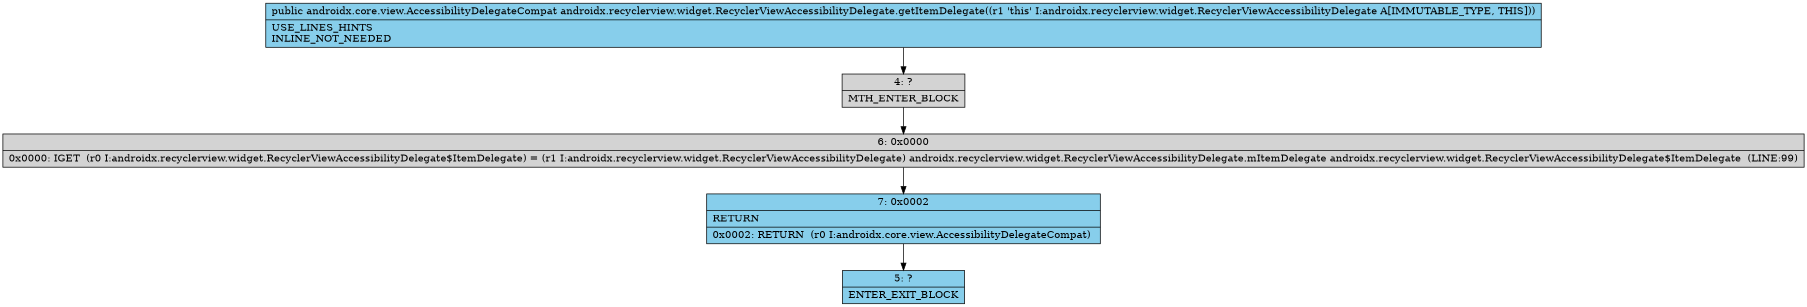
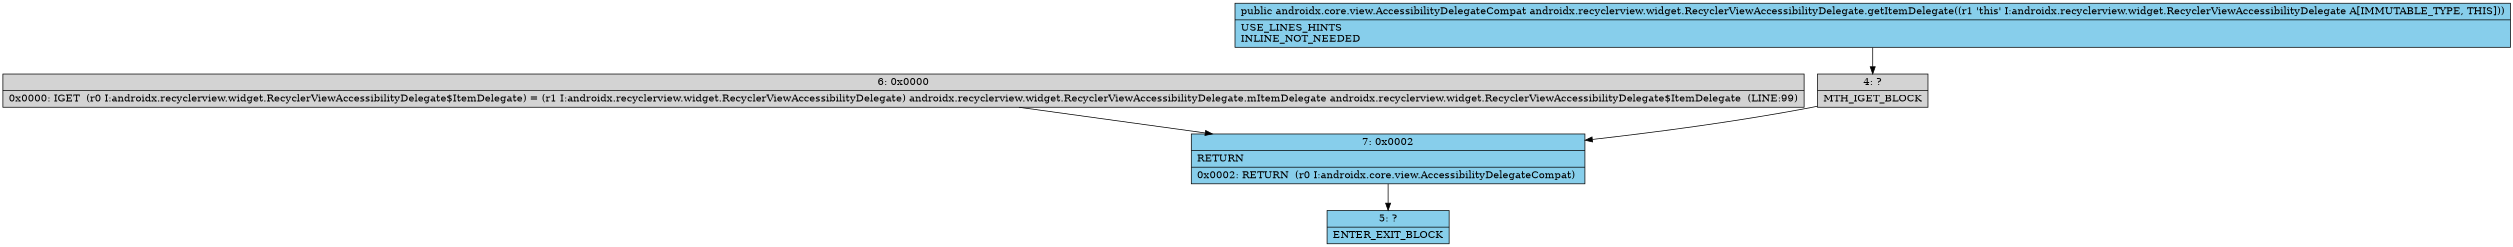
node "4: ?": text "MTH_ENTER_BLOCK" -> "MTH_IGET_BLOCK"
edge "4: ?" -> "6: 0x0000": now "4: ?" -> "7: 0x0002"
